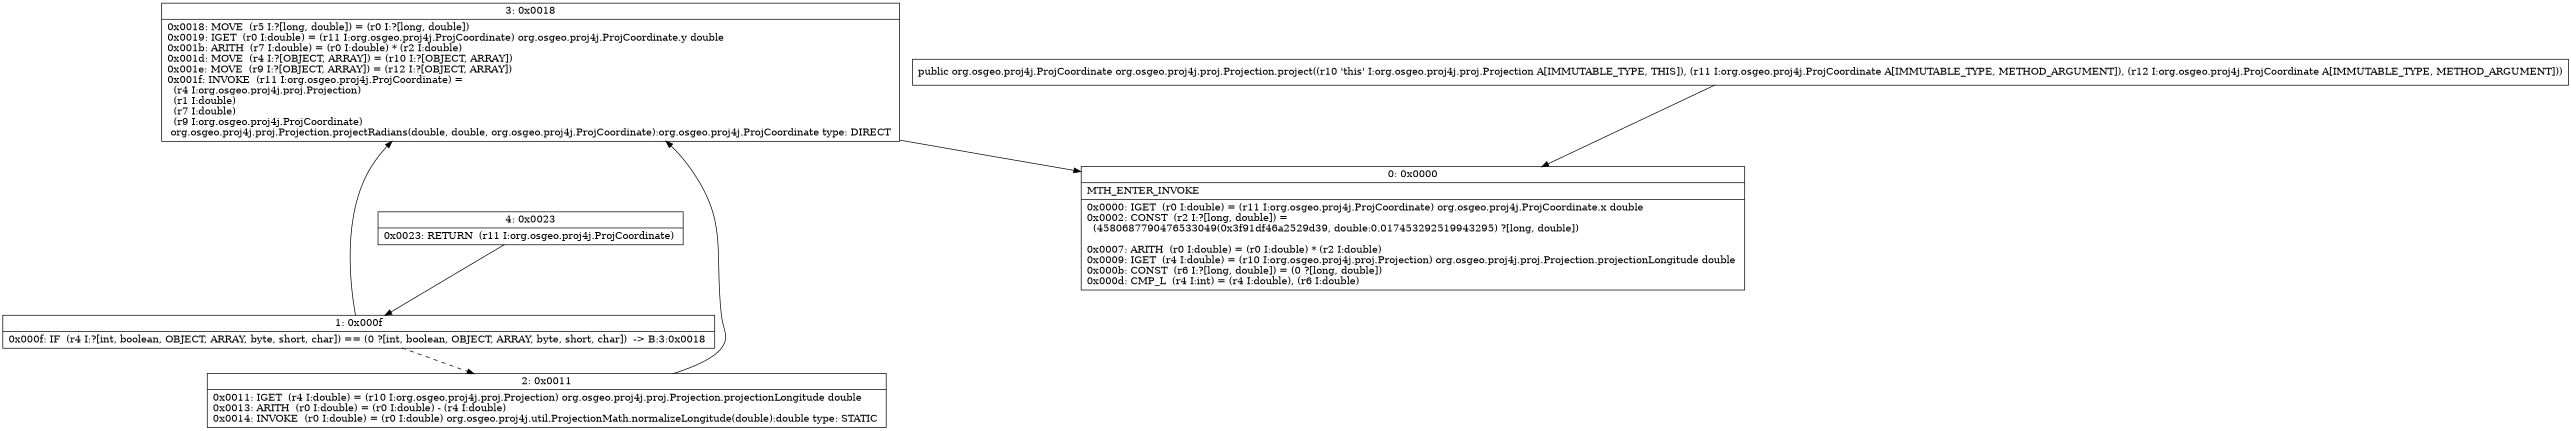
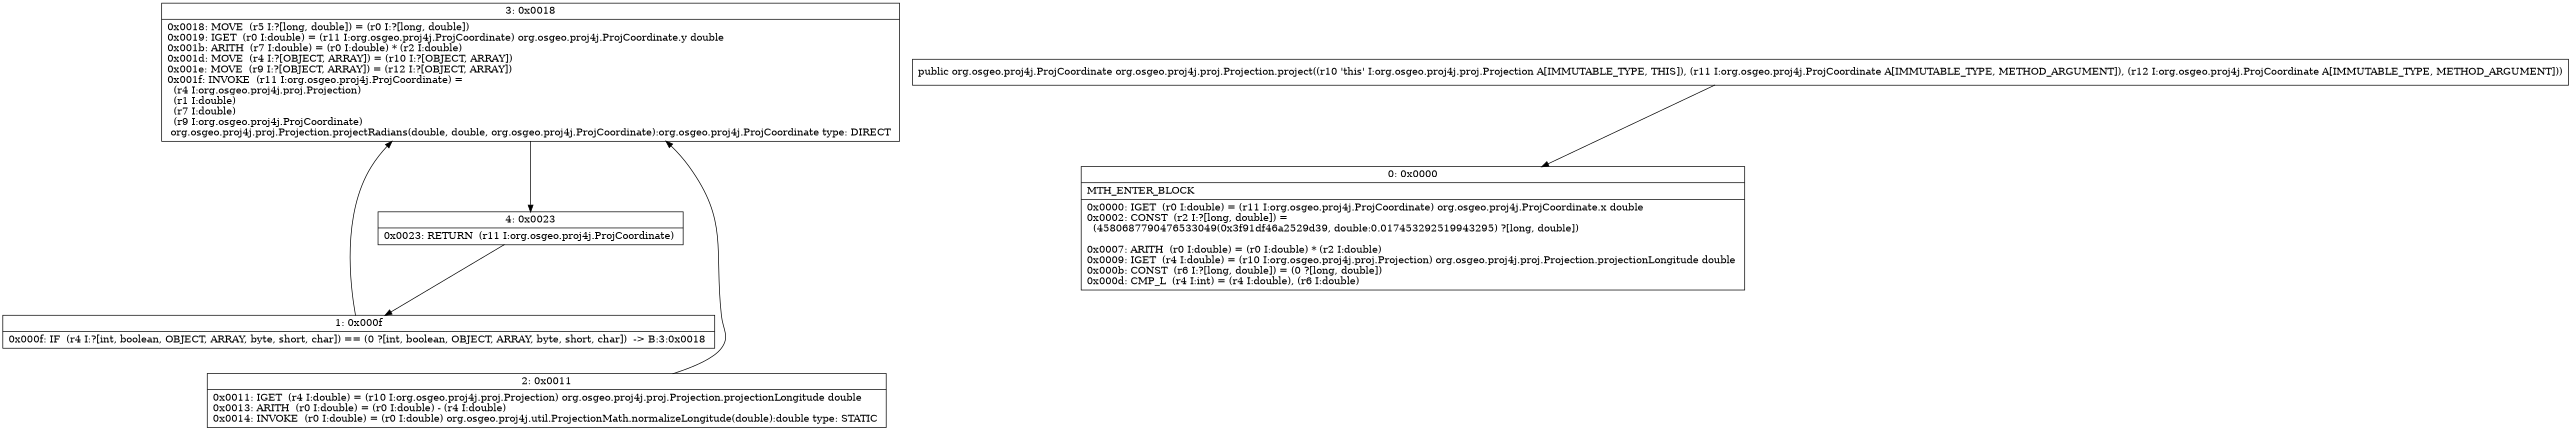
edge "3: 0x0018" -> "0: 0x0000": now "3: 0x0018" -> "4: 0x0023"
node "0: 0x0000": text "MTH_ENTER_INVOKE" -> "MTH_ENTER_BLOCK"
edge "1: 0x000f" -> "2: 0x0011": removed
